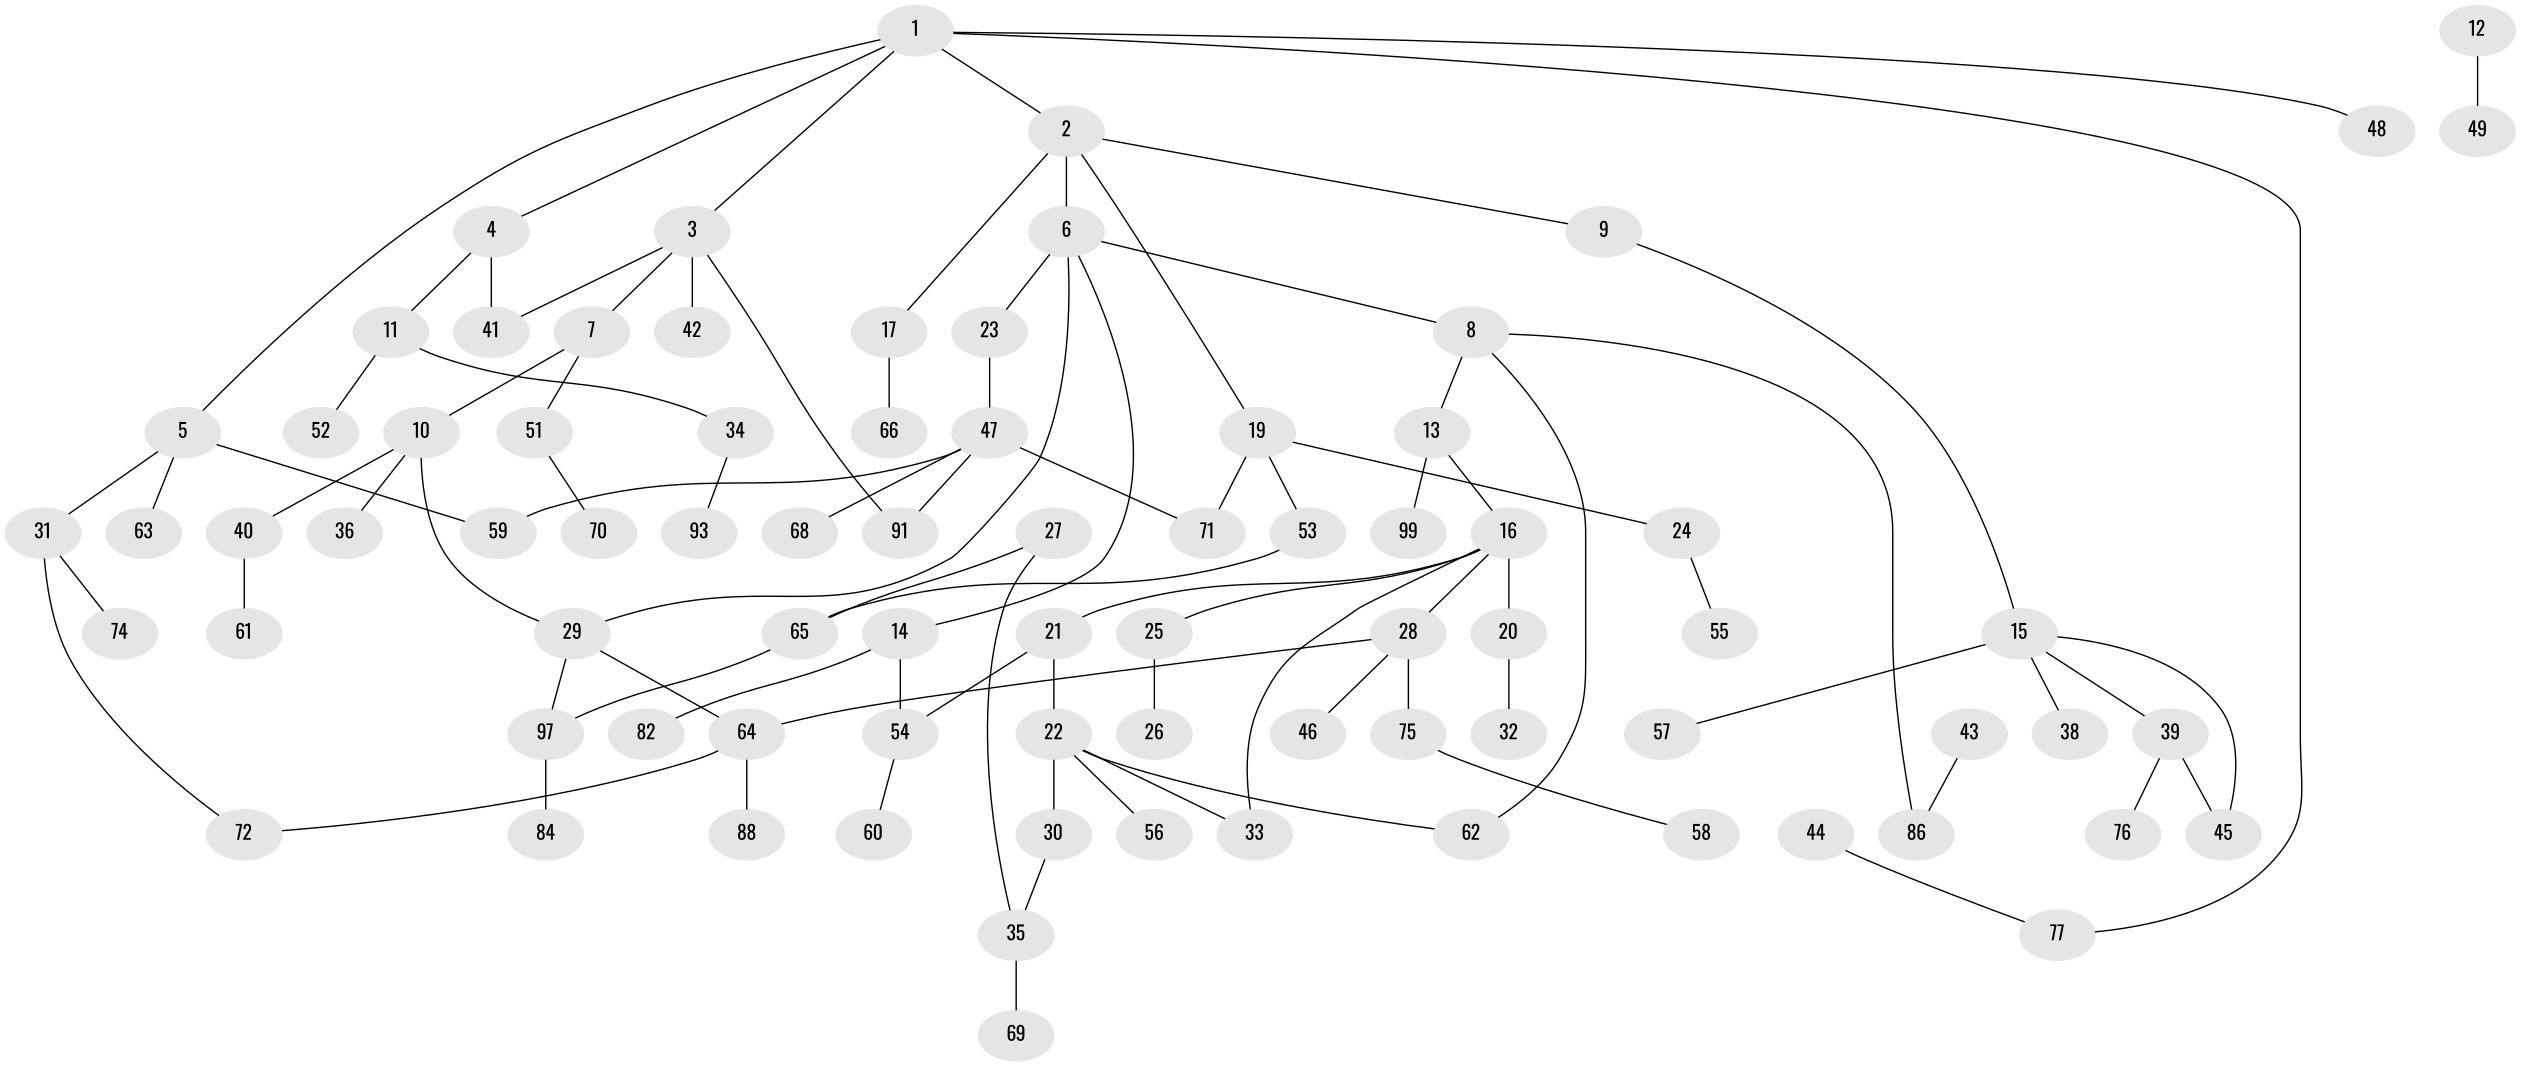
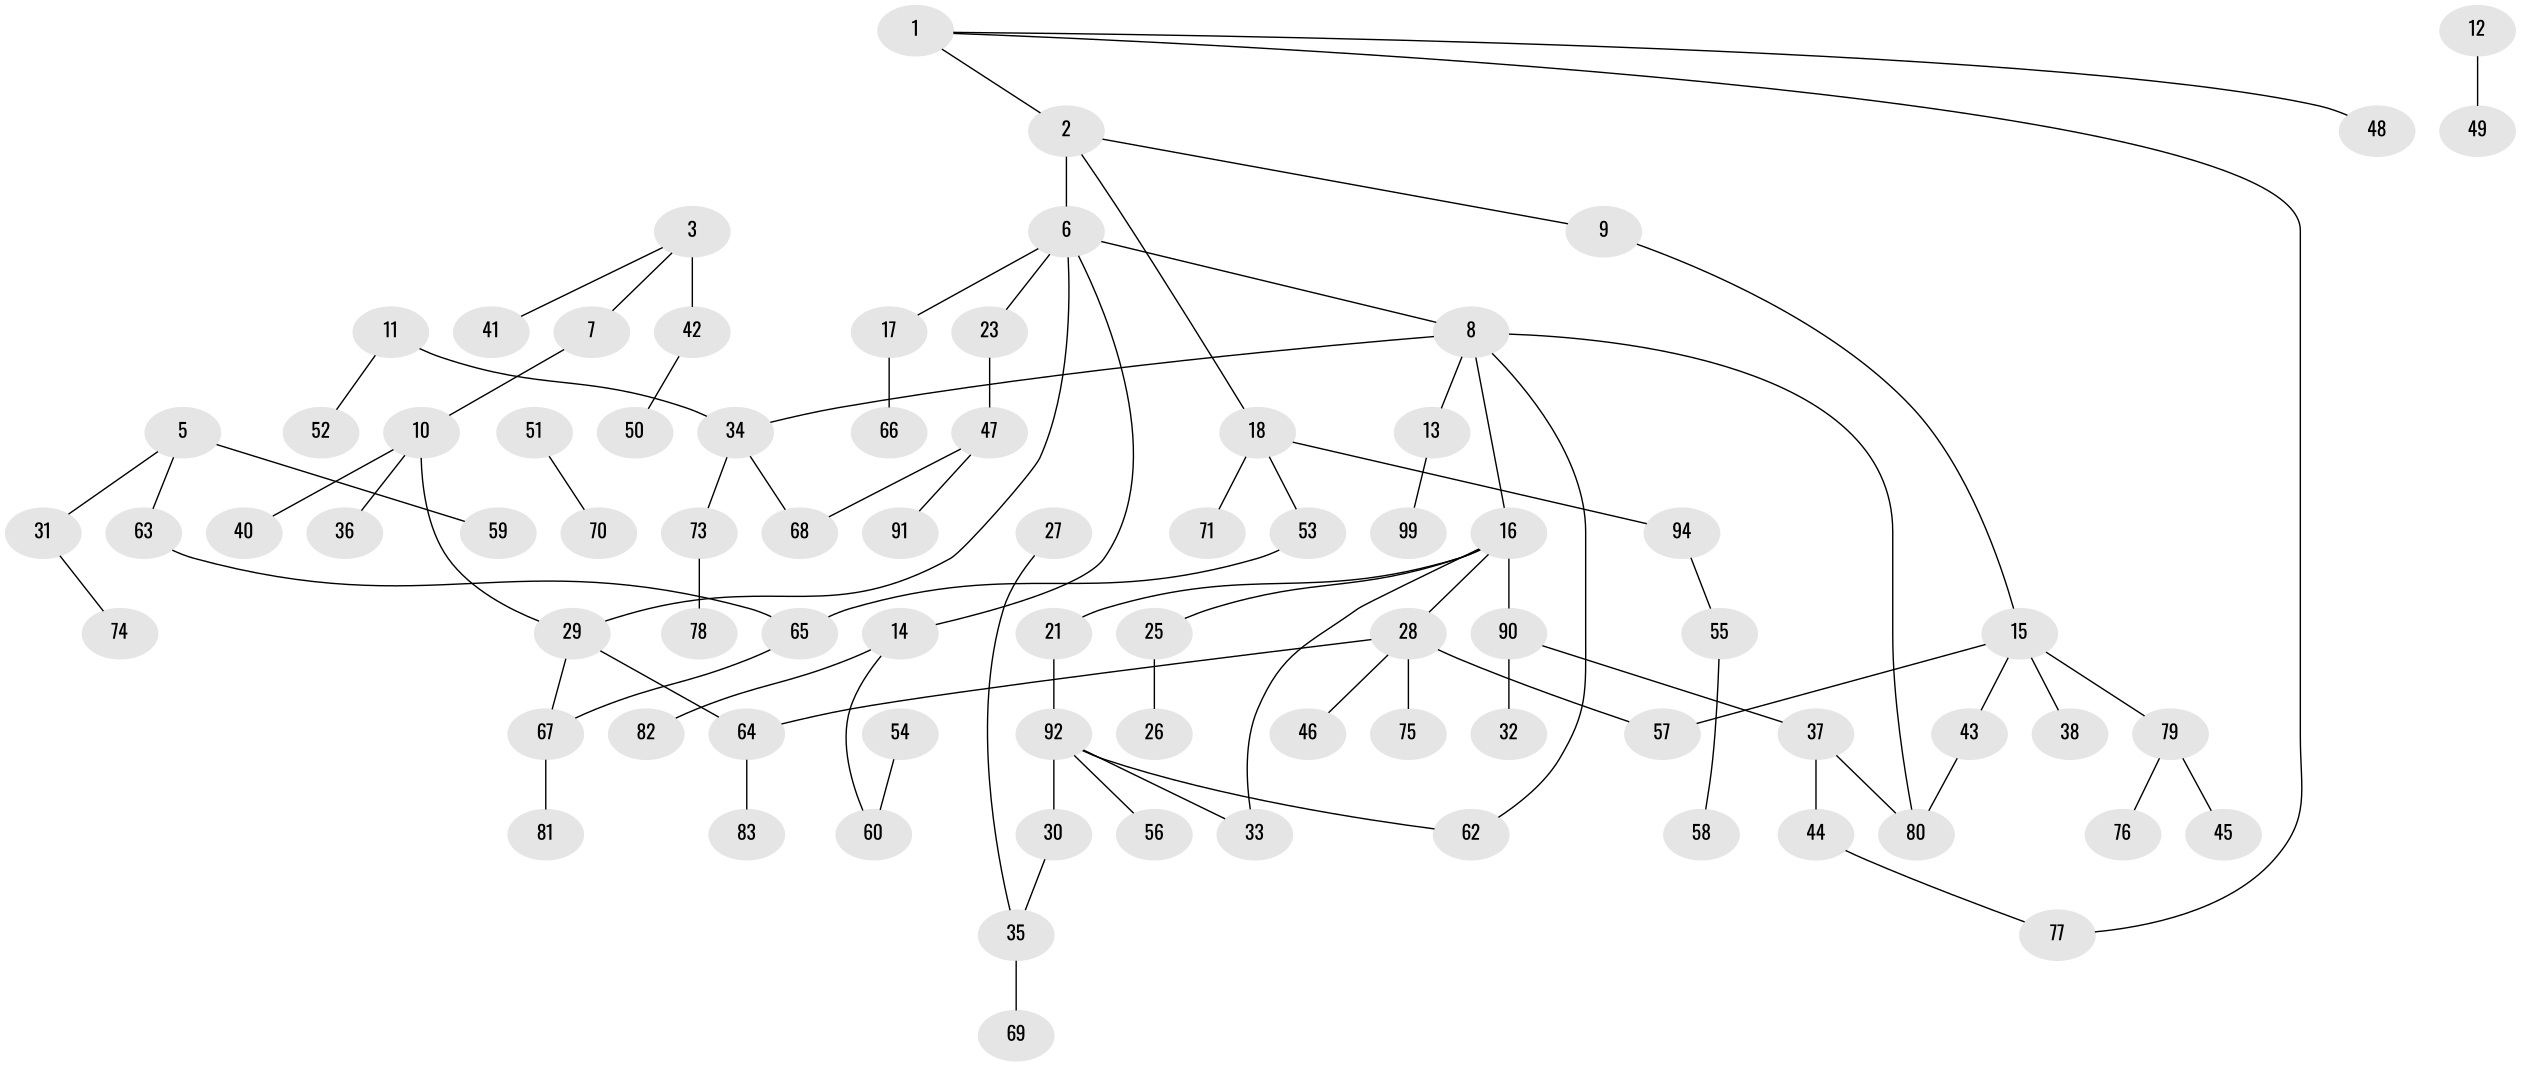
edge "1" -- "3": removed
edge "1" -- "5": removed
node "4": removed
edge "2" -- "17": now "6" -- "17"
edge "8" -- "34": added
edge "3" -- "91": removed
edge "7" -- "51": removed
node "50": added
node "19": label "19" -> "18"
edge "13" -- "16": now "8" -- "16"
edge "47" -- "59": removed
edge "34" -- "68": added
edge "47" -- "71": removed
node "93": label "93" -> "73"
node "24": label "24" -> "94"
edge "27" -- "65": now "63" -- "65"
node "61": removed
node "78": added
node "20": label "20" -> "90"
edge "21" -- "54": removed
edge "15" -- "45": now "15" -- "43"
edge "14" -- "54": now "14" -- "60"
edge "28" -- "57": added
node "97": label "97" -> "67"
node "22": label "22" -> "92"
node "37": added
node "39": label "39" -> "79"
edge "75" -- "58": now "55" -- "58"
node "72": removed
node "84": label "84" -> "81"
node "88": label "88" -> "83"
node "86": label "86" -> "80"
